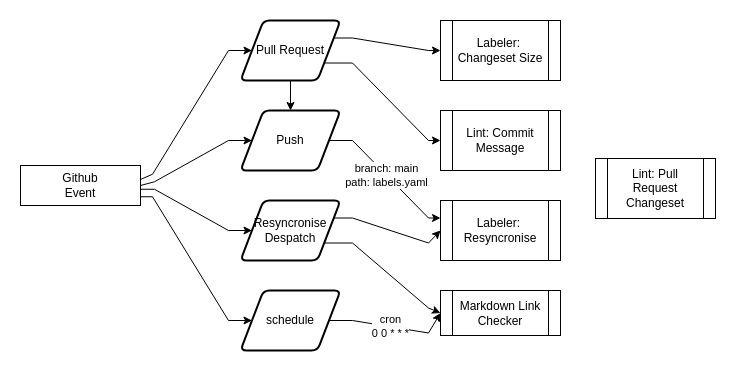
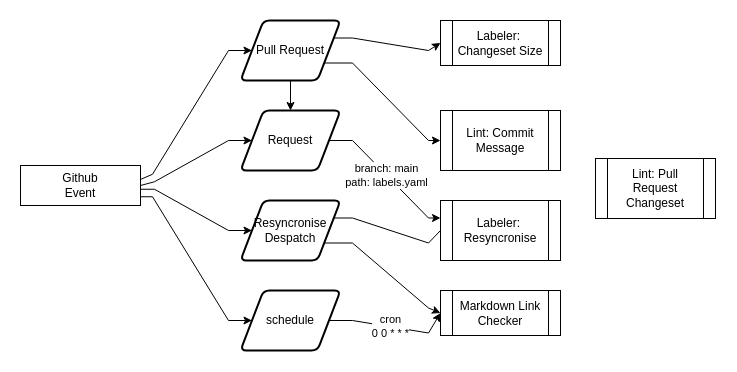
node "Labeler: Changeset Size": size 120x60 -> 120x45
node "Push": label "Push" -> "Request"
edge "Resyncronise Despatch" -> "Labeler: Resyncronise": arrowhead classic -> none
